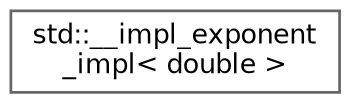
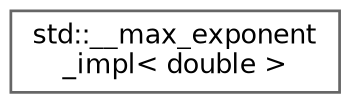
node "std::__impl_exponent _impl< double >": label "std::__impl_exponent _impl< double >" -> "std::__max_exponent _impl< double >"
